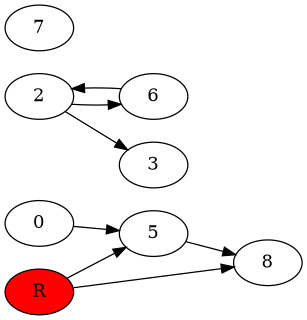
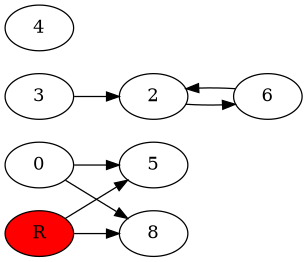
node "7": label "7" -> "4"
edge "2" -> "3": reversed
edge "5" -> "8": now "0" -> "8"
